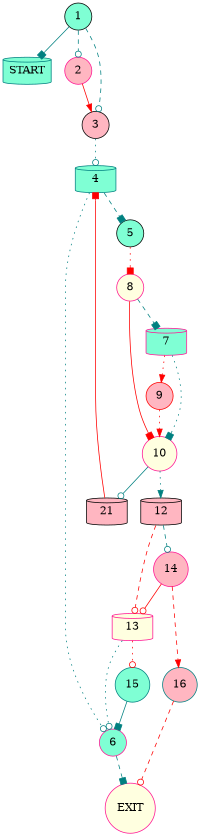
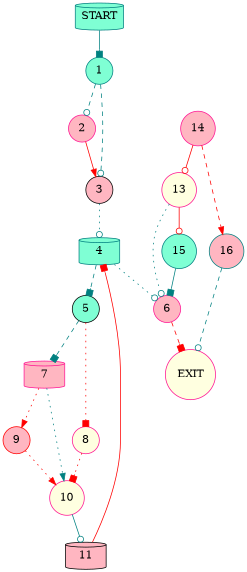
node "1": color black -> teal
edge "1" -> "START": reversed
edge "8" -> "7": now "5" -> "7"
node "7": fillcolor aquamarine -> lightpink
edge "8" -> "10": style solid -> dotted
edge "7" -> "10": arrowhead box -> normal
node "21": label "21" -> "11"
node "12": removed
node "13": shape cylinder -> circle
edge "13" -> "15": style dotted -> solid
edge "16" -> "EXIT": color red -> teal
node "6": fillcolor aquamarine -> lightpink
edge "6" -> "EXIT": color teal -> red
